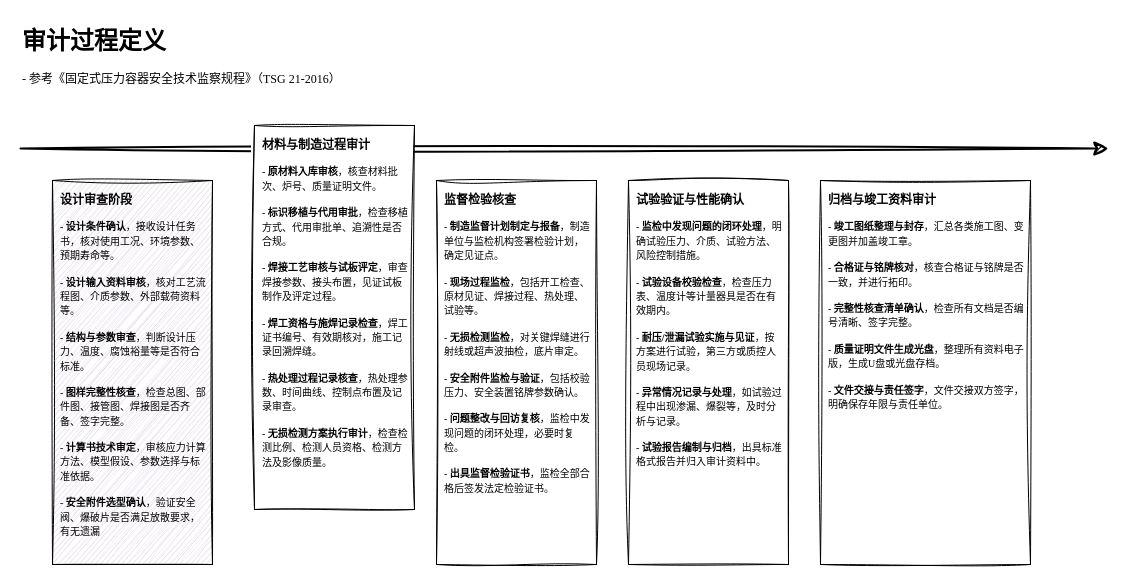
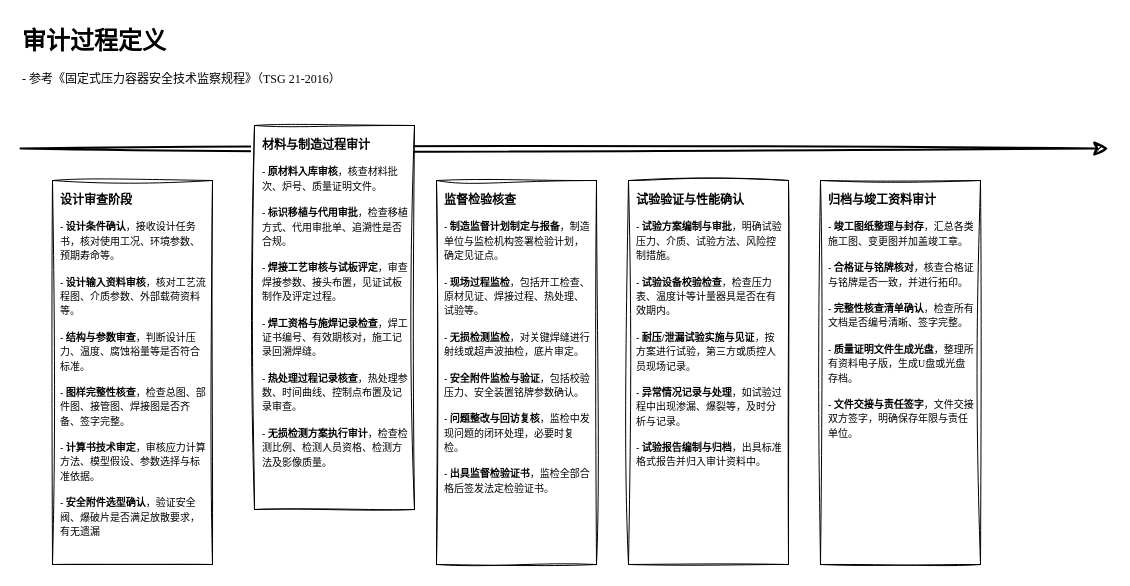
node "试验验证与性能确认 - 监检中发现问题的闭环处理，明确试验压力、介质、试验方法、风险控制措施。 - 试验设备校验检查，检查压力表、温度计等计量器具是否在有效期内。 - 耐压/泄漏试验实施与见证，按方案进行试验，第三方或质控人员现场记录。 - 异常情况记录与处理，如试验过程中出现渗漏、爆裂等，及时分析与记录。 - 试验报告编制与归档，出具标准格式报告并归入审计资料中。": label "试验验证与性能确认 - 监检中发现问题的闭环处理，明确试验压力、介质、试验方法、风险控制措施。 - 试验设备校验检查，检查压力表、温度计等计量器具是否在有效期内。 - 耐压/泄漏试验实施与见证，按方案进行试验，第三方或质控人员现场记录。 - 异常情况记录与处理，如试验过程中出现渗漏、爆裂等，及时分析与记录。 - 试验报告编制与归档，出具标准格式报告并归入审计资料中。" -> "试验验证与性能确认 - 试验方案编制与审批，明确试验压力、介质、试验方法、风险控制措施。 - 试验设备校验检查，检查压力表、温度计等计量器具是否在有效期内。 - 耐压/泄漏试验实施与见证，按方案进行试验，第三方或质控人员现场记录。 - 异常情况记录与处理，如试验过程中出现渗漏、爆裂等，及时分析与记录。 - 试验报告编制与归档，出具标准格式报告并归入审计资料中。"
node "设计审查阶段 - 设计条件确认，接收设计任务书，核对使用工况、环境参数、预期寿命等。 - 设计输入资料审核，核对工艺流程图、介质参数、外部载荷资料等。 - 结构与参数审查，判断设计压力、温度、腐蚀裕量等是否符合标准。 - 图样完整性核查，检查总图、部件图、接管图、焊接图是否齐备、签字完整。 - 计算书技术审定，审核应力计算方法、模型假设、参数选择与标准依据。 - 安全附件选型确认，验证安全阀、爆破片是否满足放散要求，有无遗漏": fillcolor #e1d5e7 -> #ffffff
node "归档与竣工资料审计 - 竣工图纸整理与封存，汇总各类施工图、变更图并加盖竣工章。 - 合格证与铭牌核对，核查合格证与铭牌是否一致，并进行拓印。 - 完整性核查清单确认，检查所有文档是否编号清晰、签字完整。 - 质量证明文件生成光盘，整理所有资料电子版，生成U盘或光盘存档。 - 文件交接与责任签字，文件交接双方签字，明确保存年限与责任单位。": size 210x384 -> 160x384
